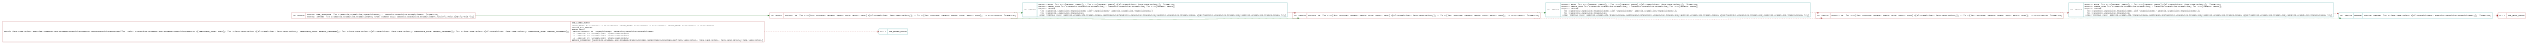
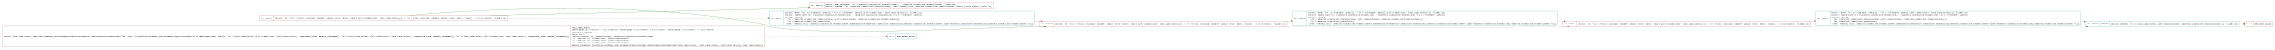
edge "12: 0x0000" -> "13: 0x0005": reversed
